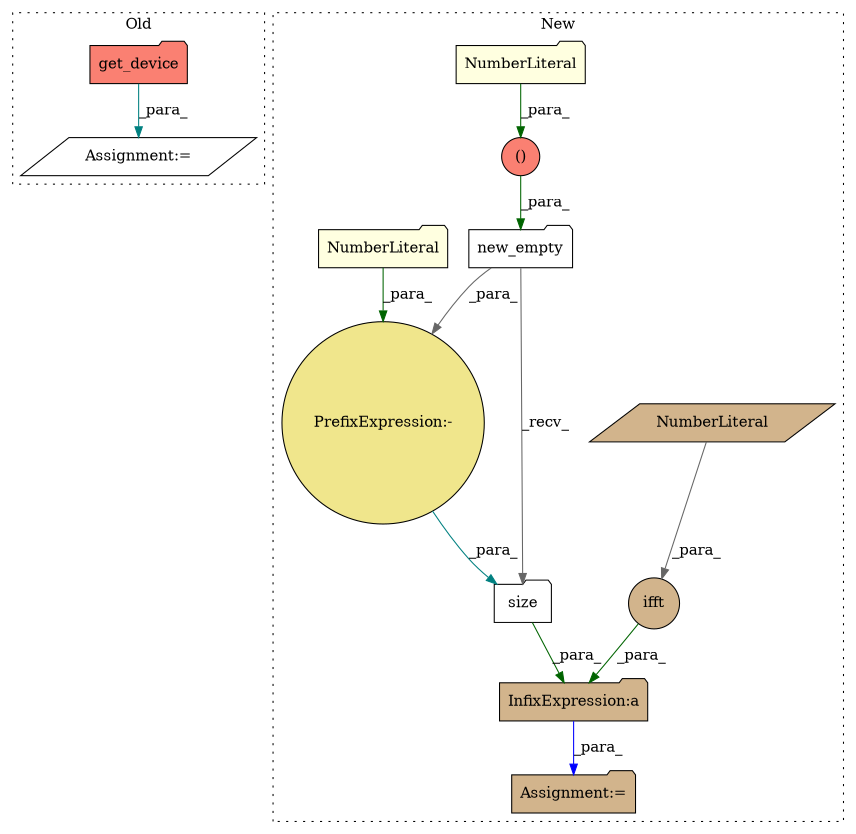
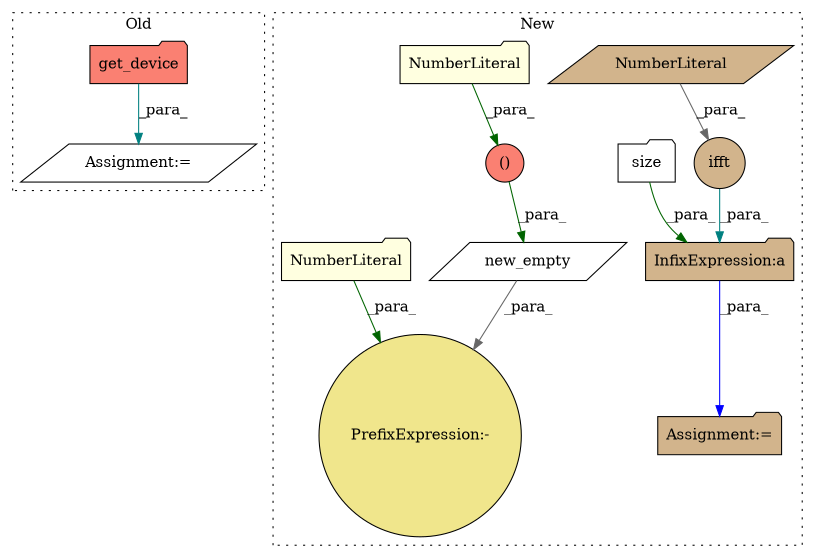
node "new_empty": shape folder -> parallelogram
edge "new_empty" -> "size": removed, label "_recv_"
edge "PrefixExpression:-" -> "size": removed, label "_para_"
edge "ifft" -> "InfixExpression:a": color darkgreen -> teal
